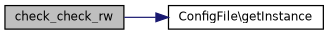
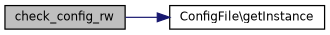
node "check_check_rw": label "check_check_rw" -> "check_config_rw"
